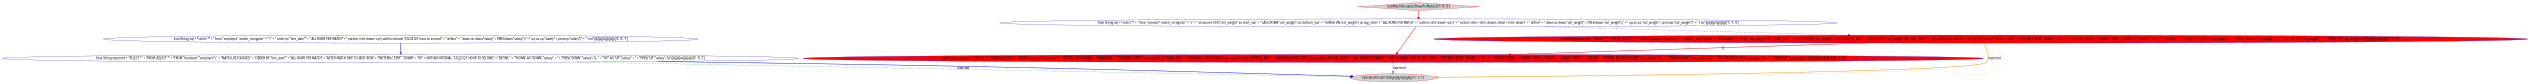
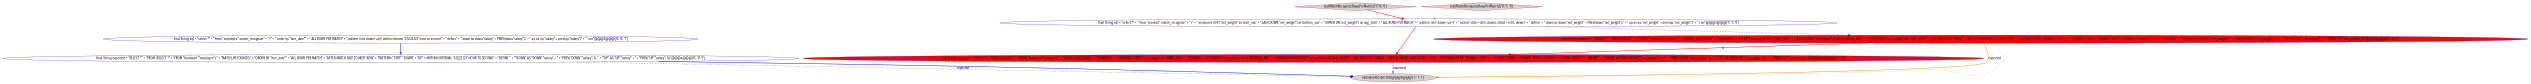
node "testMatchRecognizeRowsPerMatch2['0', '1', '0']": added
